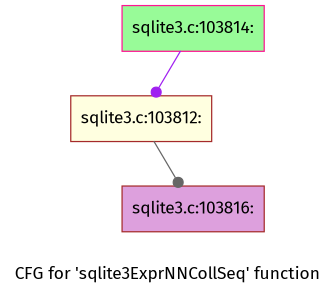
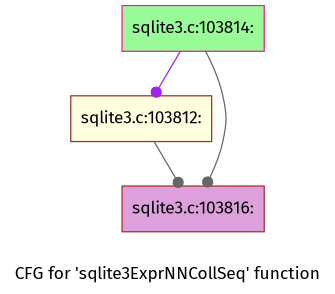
edge "sqlite3.c:103814:" -> "sqlite3.c:103816:": added
